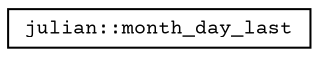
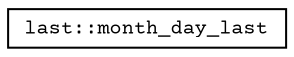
node "julian::month_day_last": label "julian::month_day_last" -> "last::month_day_last"
